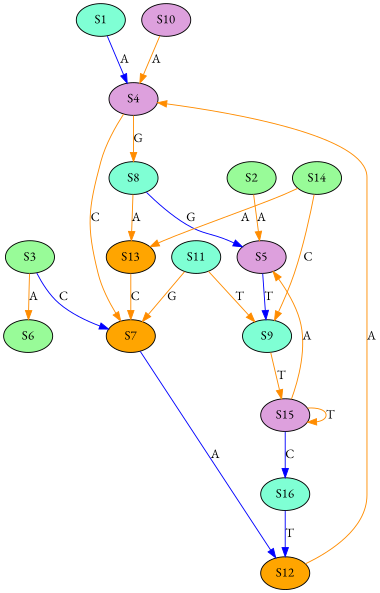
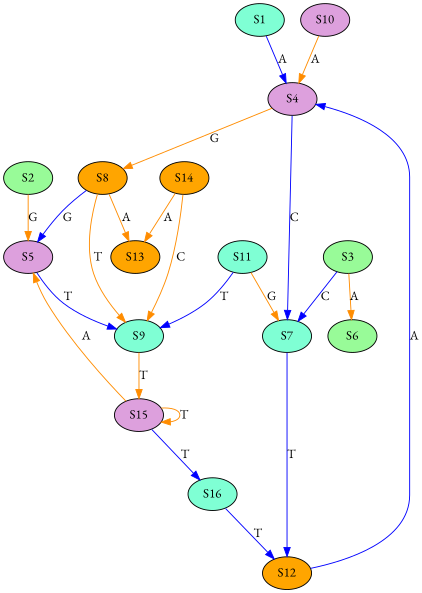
node "S8": fillcolor aquamarine -> orange
node "S14": fillcolor palegreen -> orange
edge "S4" -> "S7": color darkorange -> blue
edge "S2" -> "S5": label "A" -> "G"
edge "S8" -> "S9": added, label "T"
edge "S12" -> "S4": color darkorange -> blue
edge "S13" -> "S7": removed, label "C"
edge "S11" -> "S9": color darkorange -> blue
node "S7": fillcolor orange -> aquamarine
edge "S7" -> "S12": label "A" -> "T"
edge "S15" -> "S16": label "C" -> "T"
